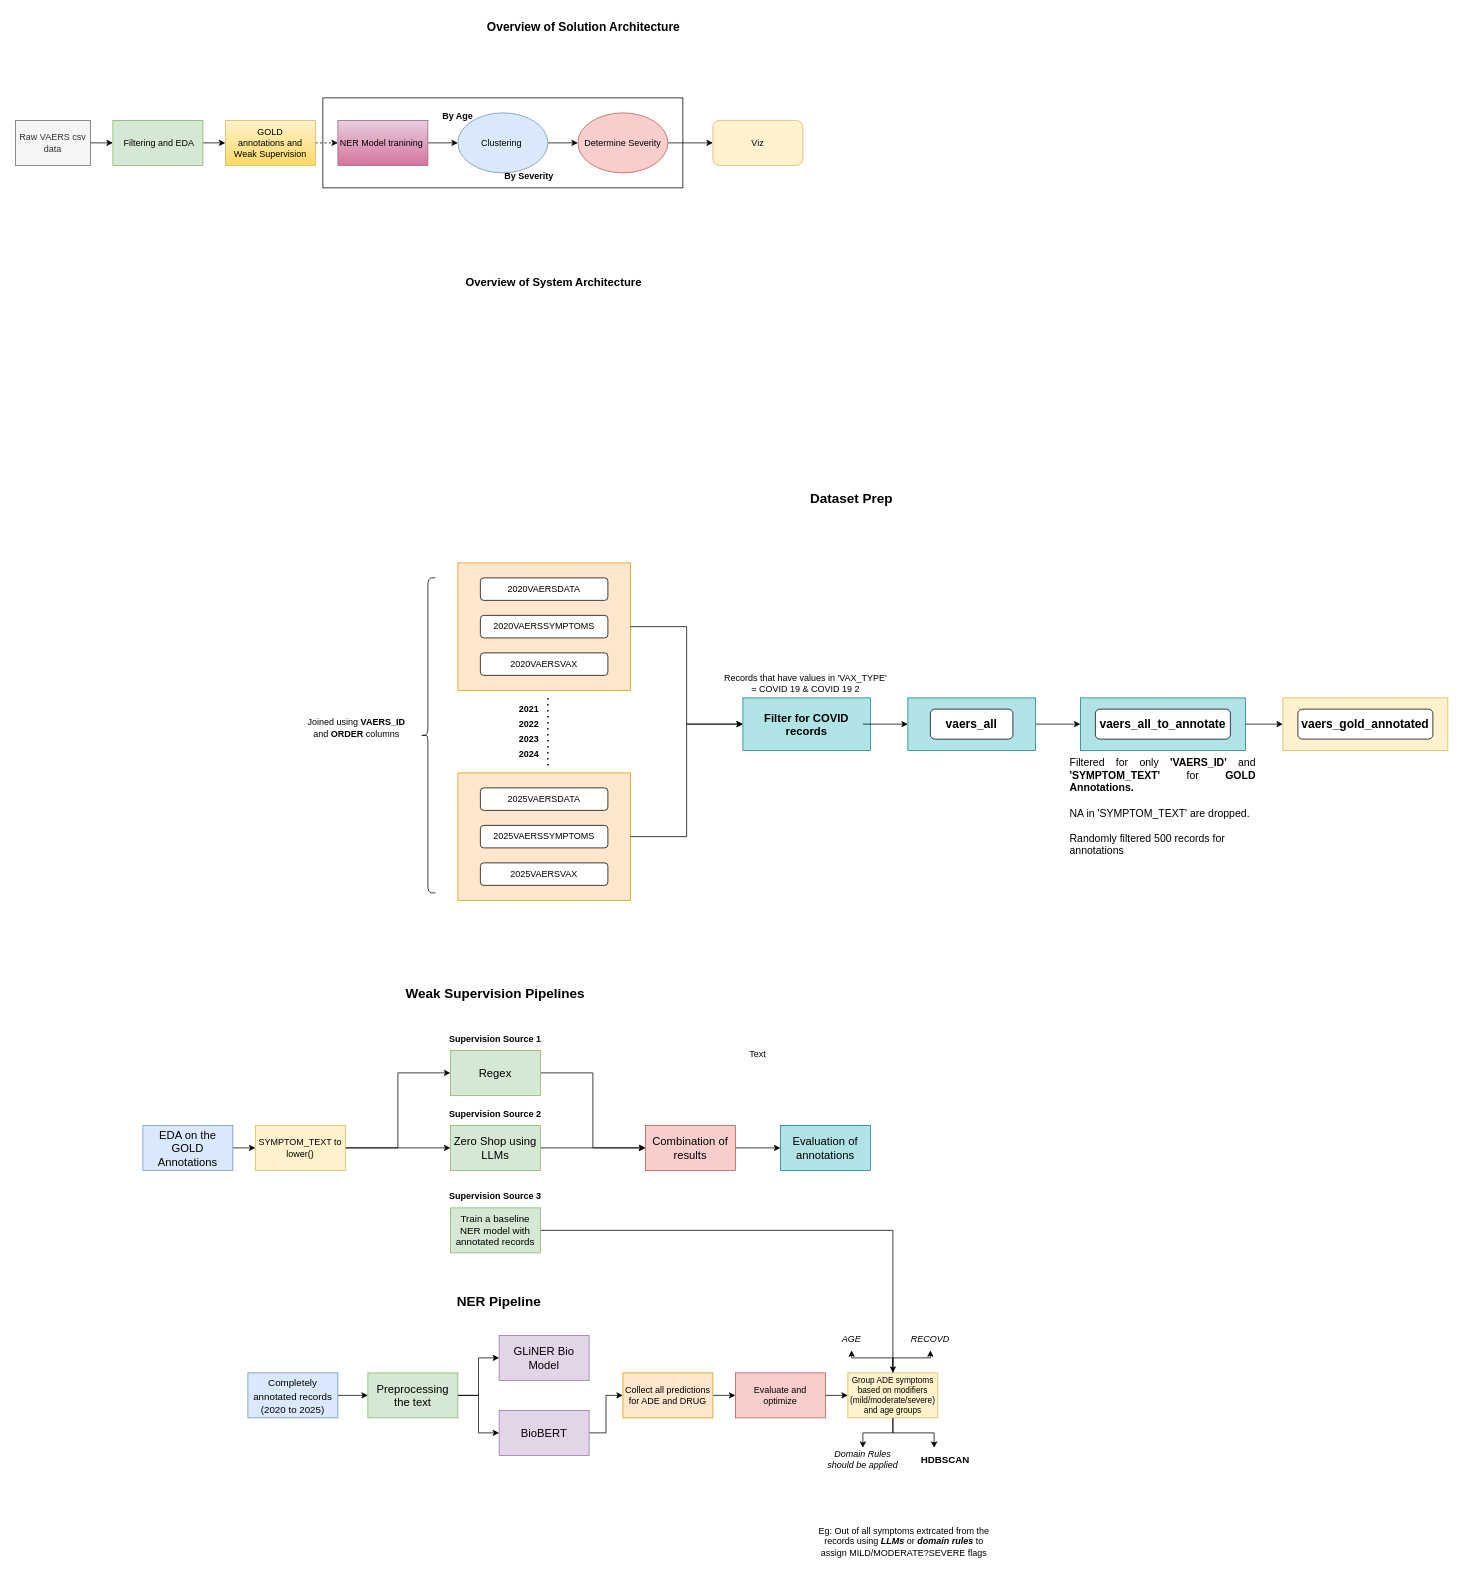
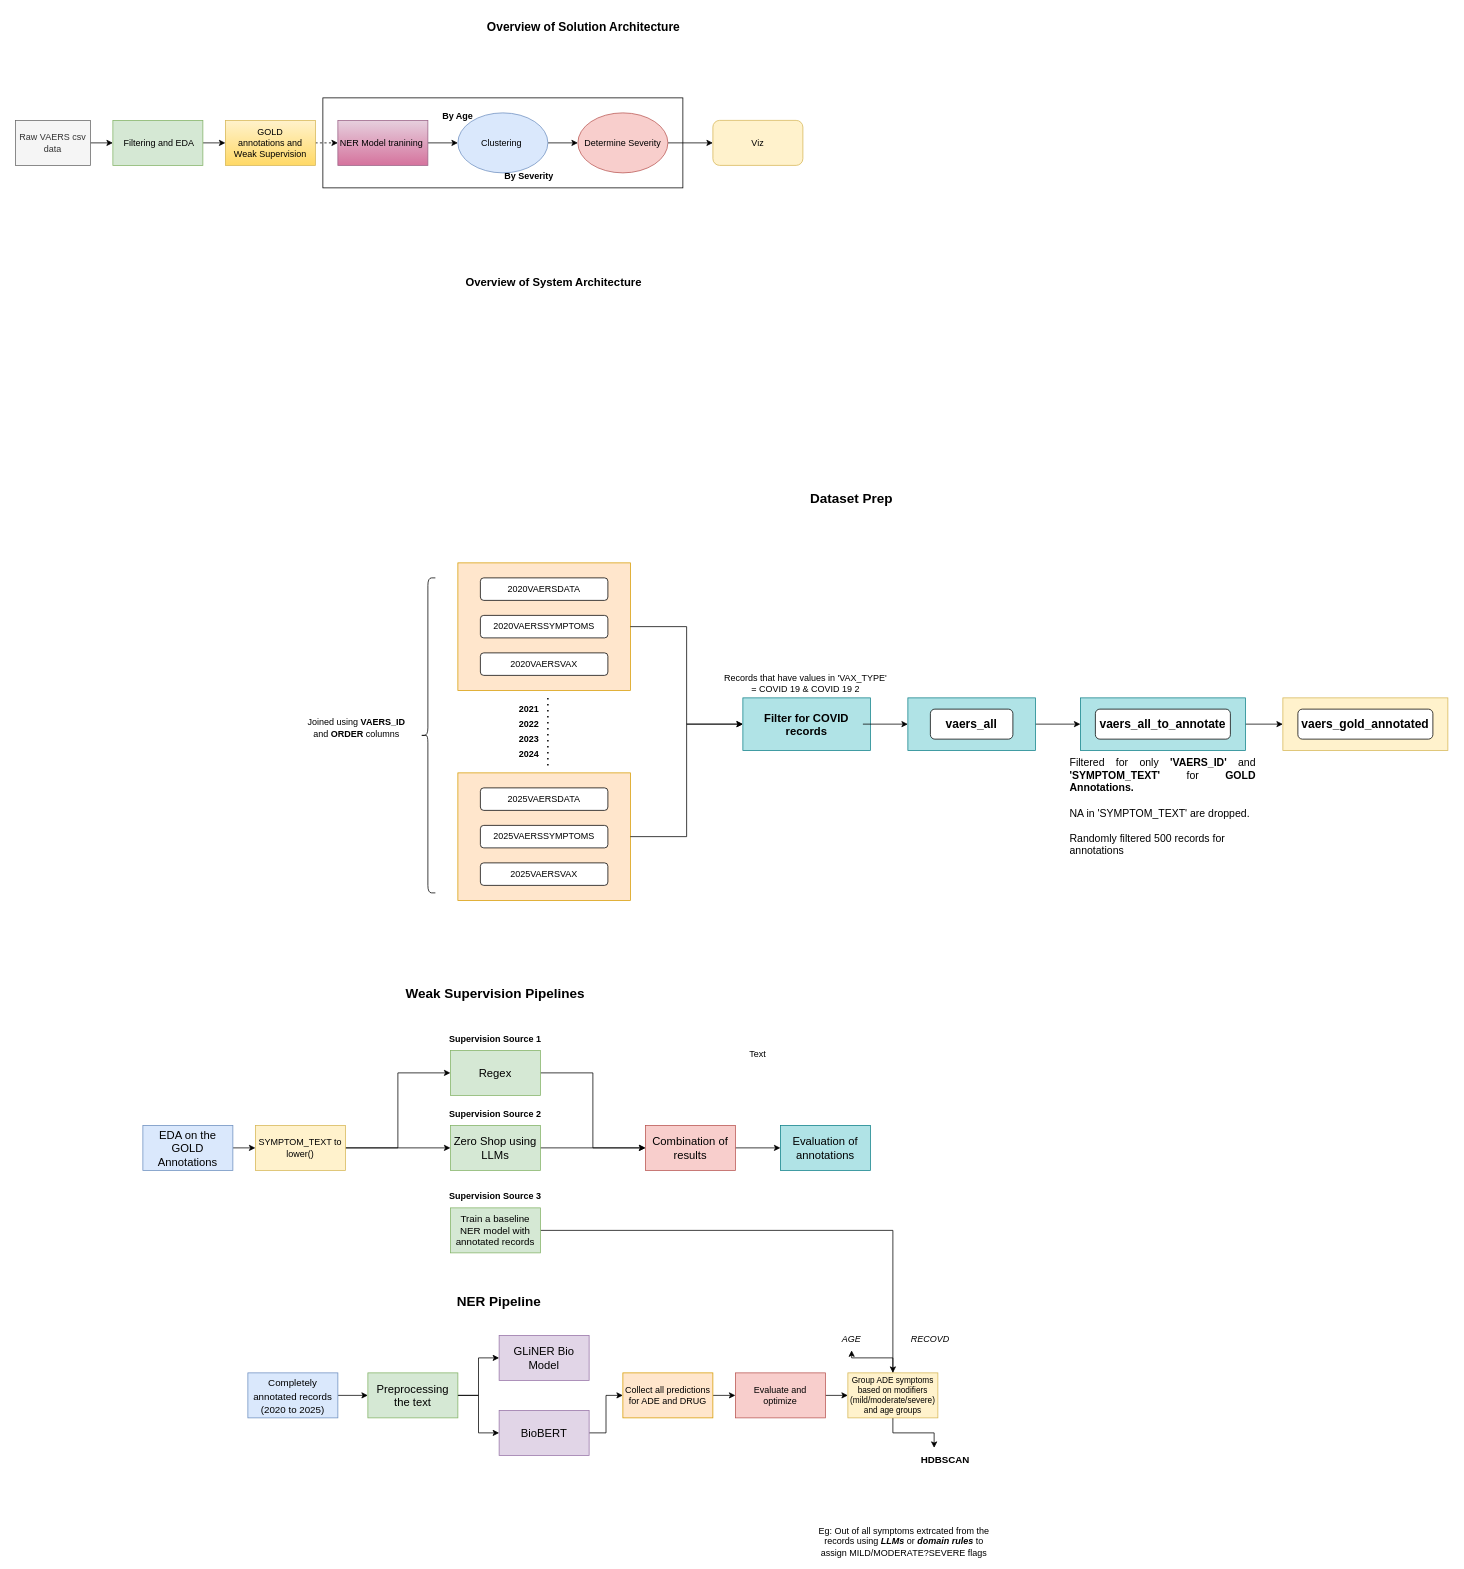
edge "Group ADE symptoms based on modifiers (mild/moderate/severe) and age groups" -> "RECOVD": removed
edge "Group ADE symptoms based on modifiers (mild/moderate/severe) and age groups" -> "Domain Rules should be applied": removed
node "Domain Rules should be applied": removed
